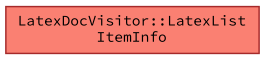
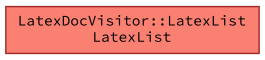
node "LatexDocVisitor::LatexList ItemInfo": label "LatexDocVisitor::LatexList ItemInfo" -> "LatexDocVisitor::LatexList LatexList"
